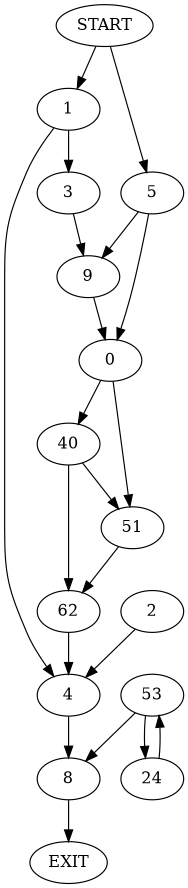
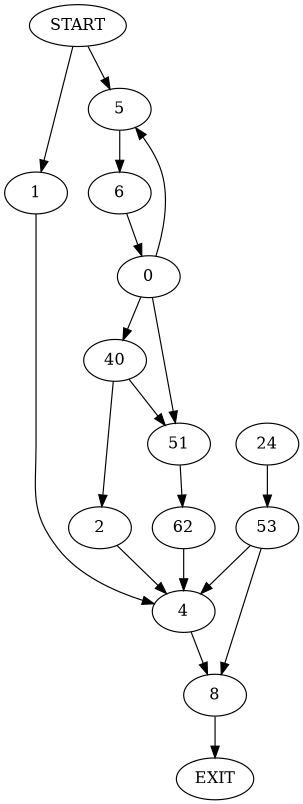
node "3": removed
edge "5" -> "0": reversed
node "9": label "9" -> "6"
edge "40" -> "62": now "40" -> "2"
edge "53" -> "24": now "53" -> "4"
